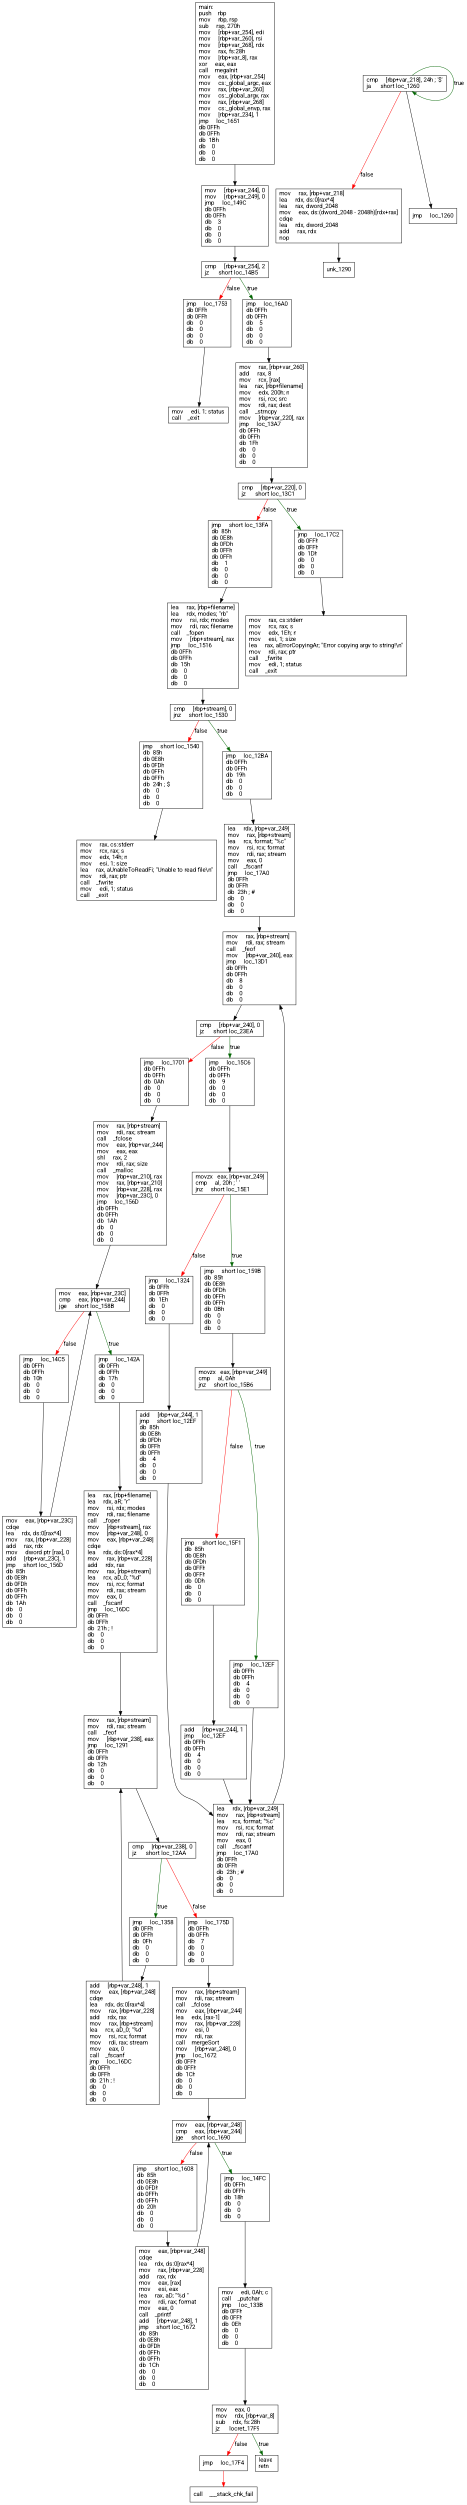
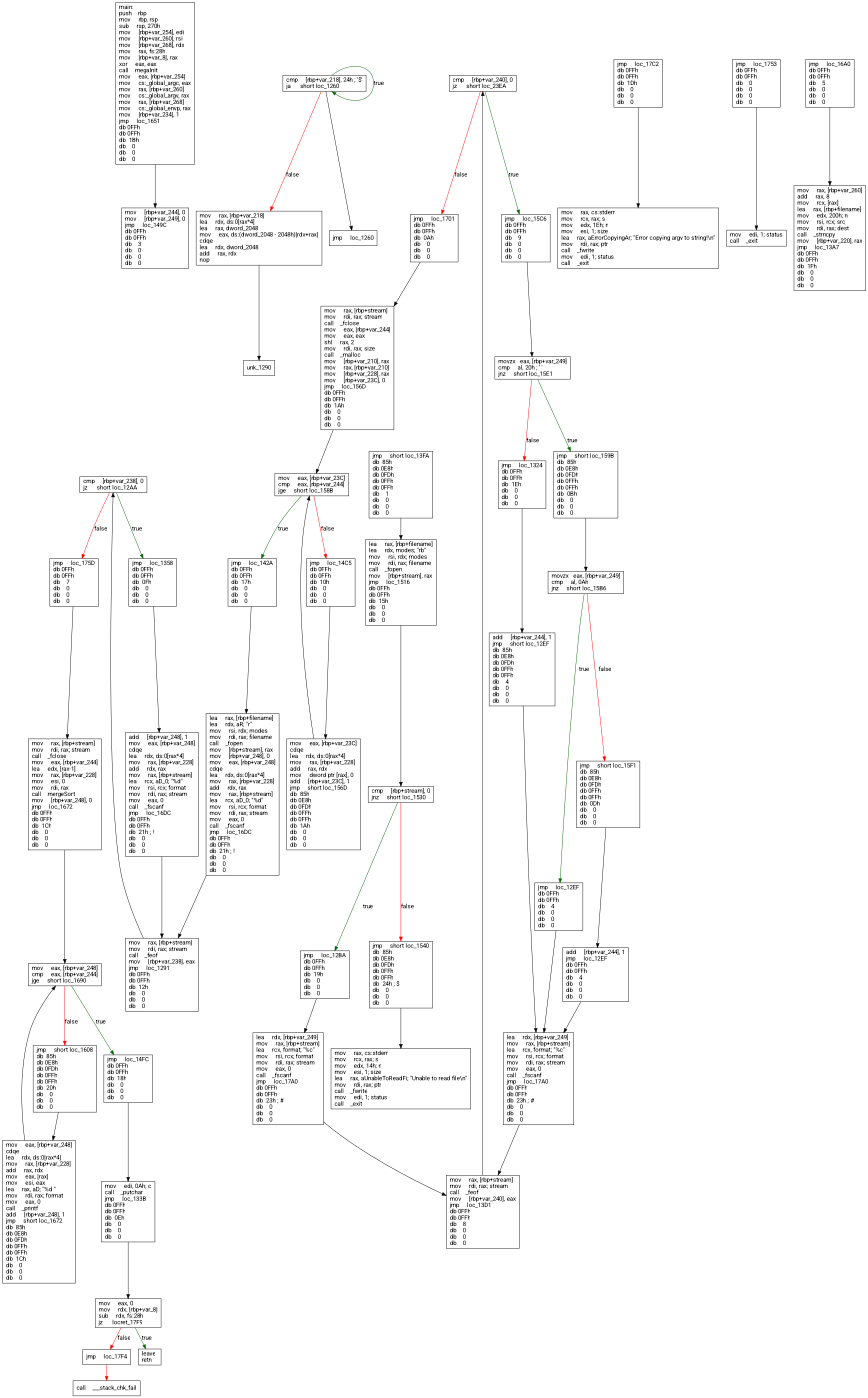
node "cmp     [rbp+var_254], 2 jz      short loc_14B5": removed
node "cmp     [rbp+var_220], 0 jz      short loc_13C1": removed
